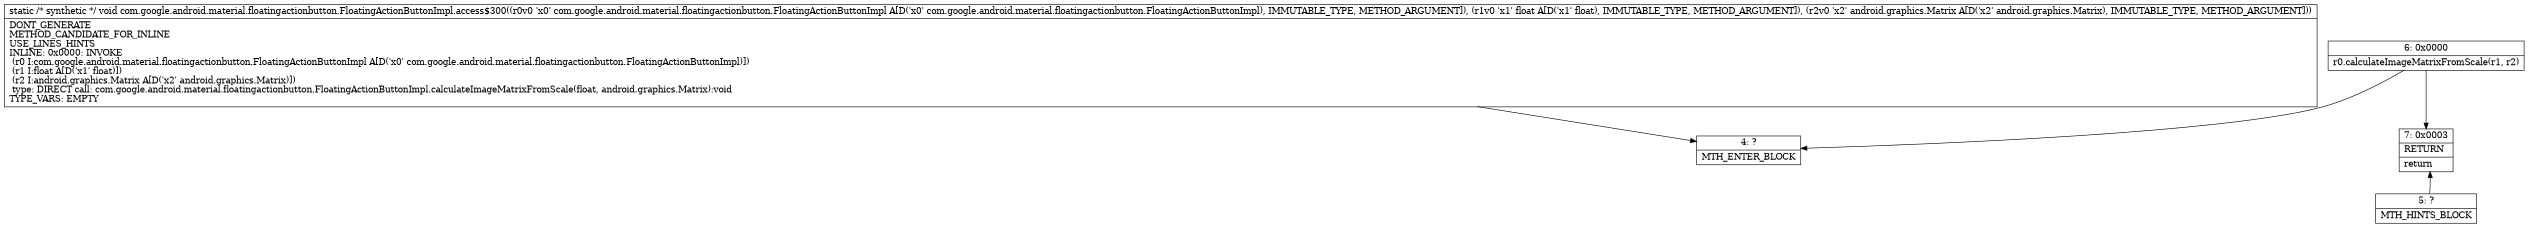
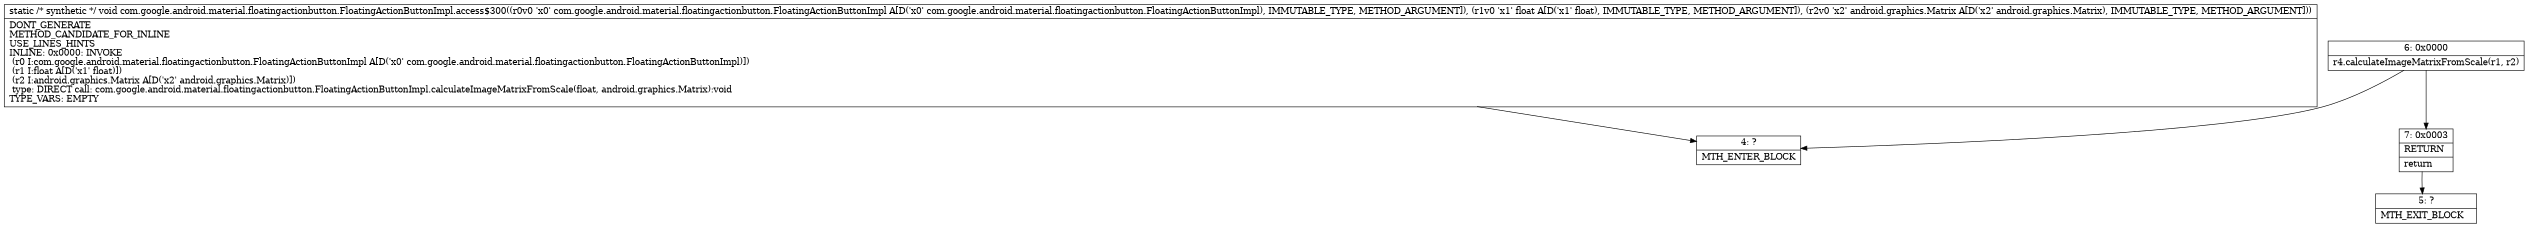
node "6: 0x0000": text "r0.calculateImageMatrixFromScale(r1, r2)" -> "r4.calculateImageMatrixFromScale(r1, r2)"
edge "5: ?" -> "7: 0x0003": reversed
node "5: ?": text "MTH_HINTS_BLOCK" -> "MTH_EXIT_BLOCK"
